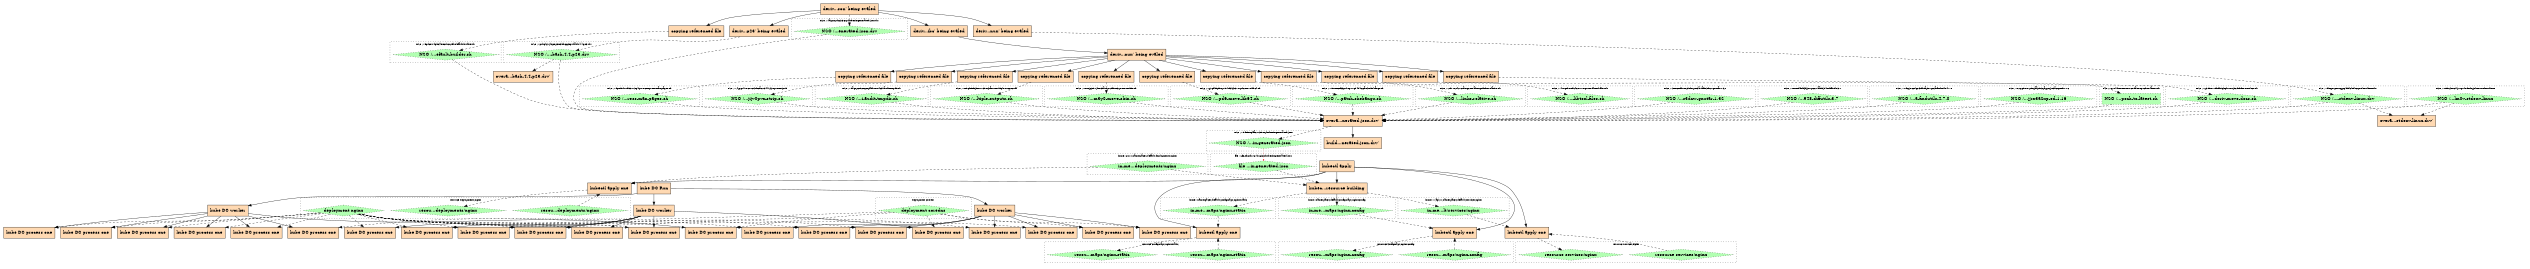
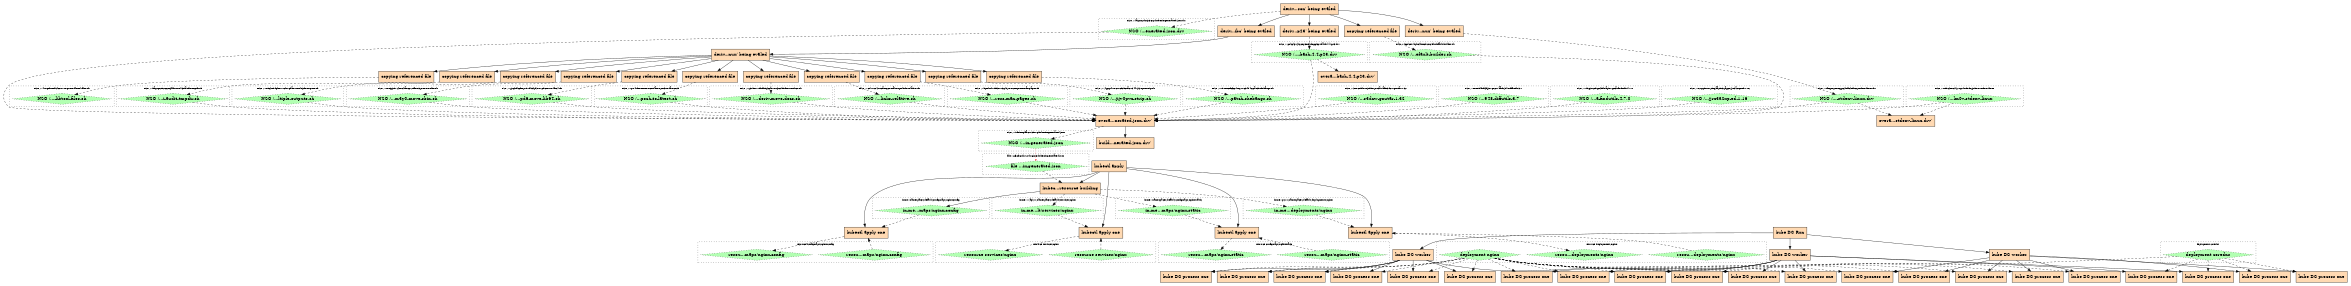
node "NSO /...poch-to-latest.sh": shape box -> diamond
edge "in-me...deployments/nginx" -> "kubec...resource building": reversed
